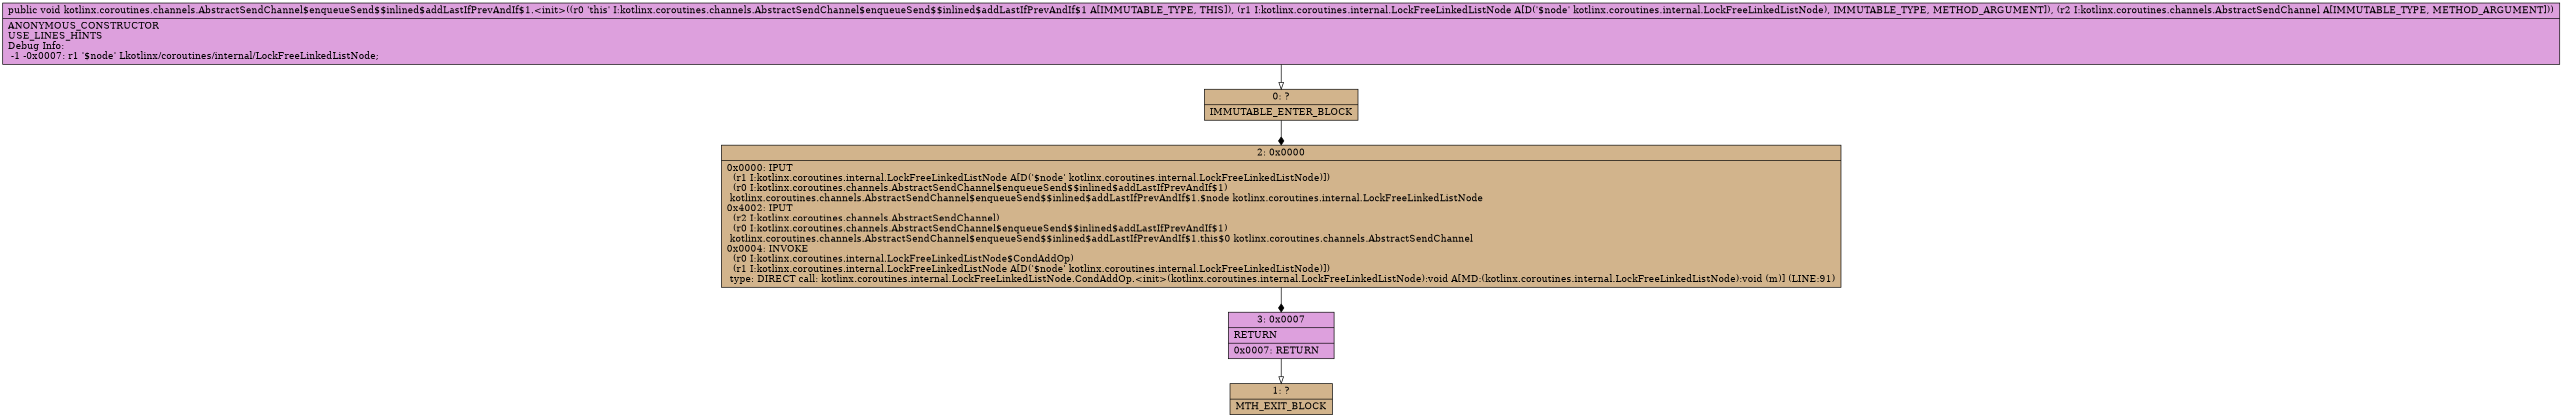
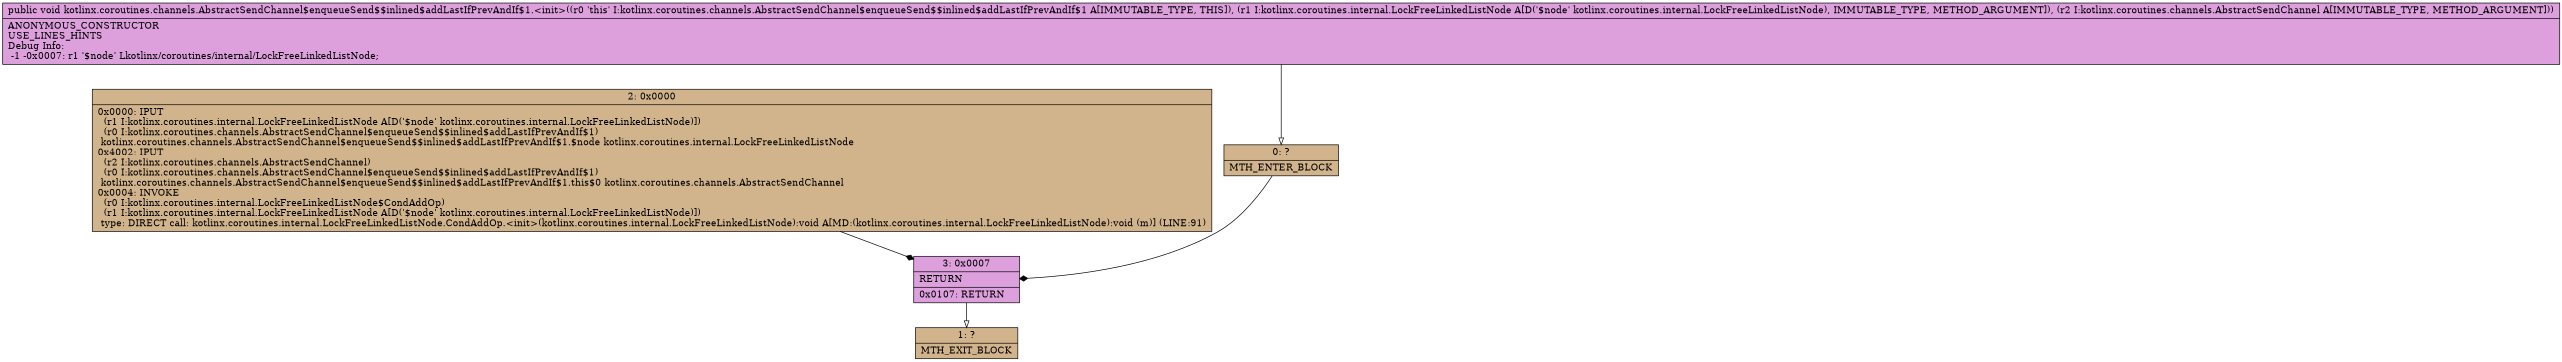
node "0: ?": text "IMMUTABLE_ENTER_BLOCK" -> "MTH_ENTER_BLOCK"
edge "0: ?" -> "2: 0x0000": now "0: ?" -> "3: 0x0007"
node "3: 0x0007": text "0x0007: RETURN" -> "0x0107: RETURN"
